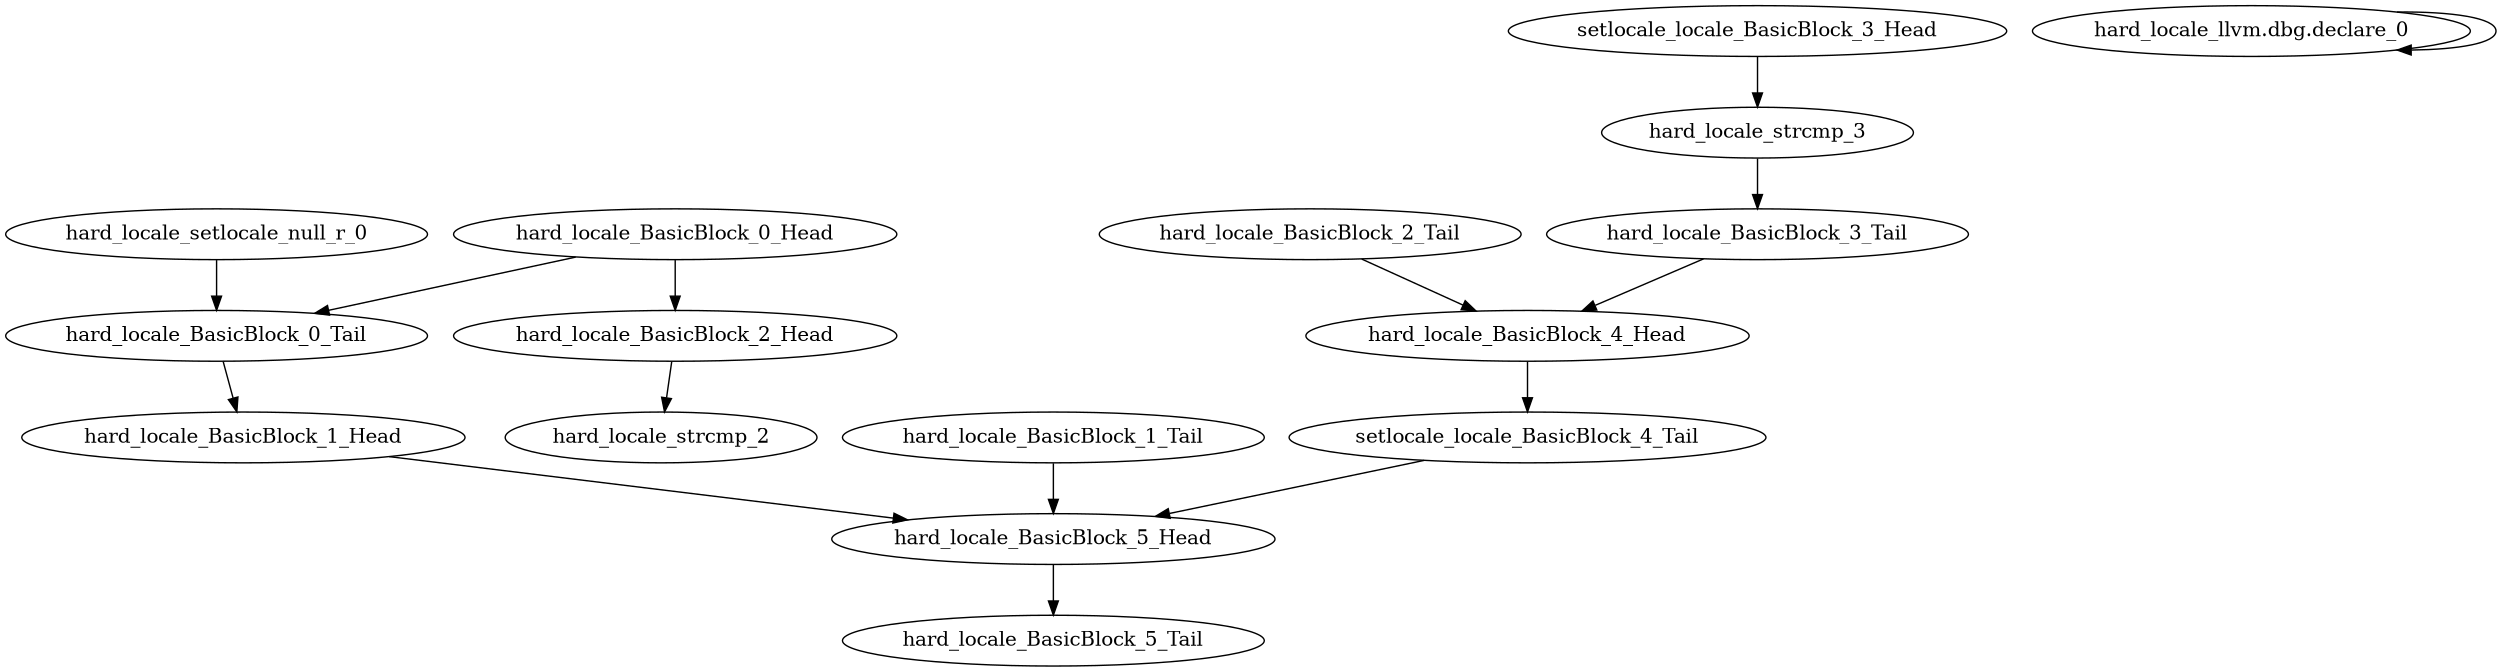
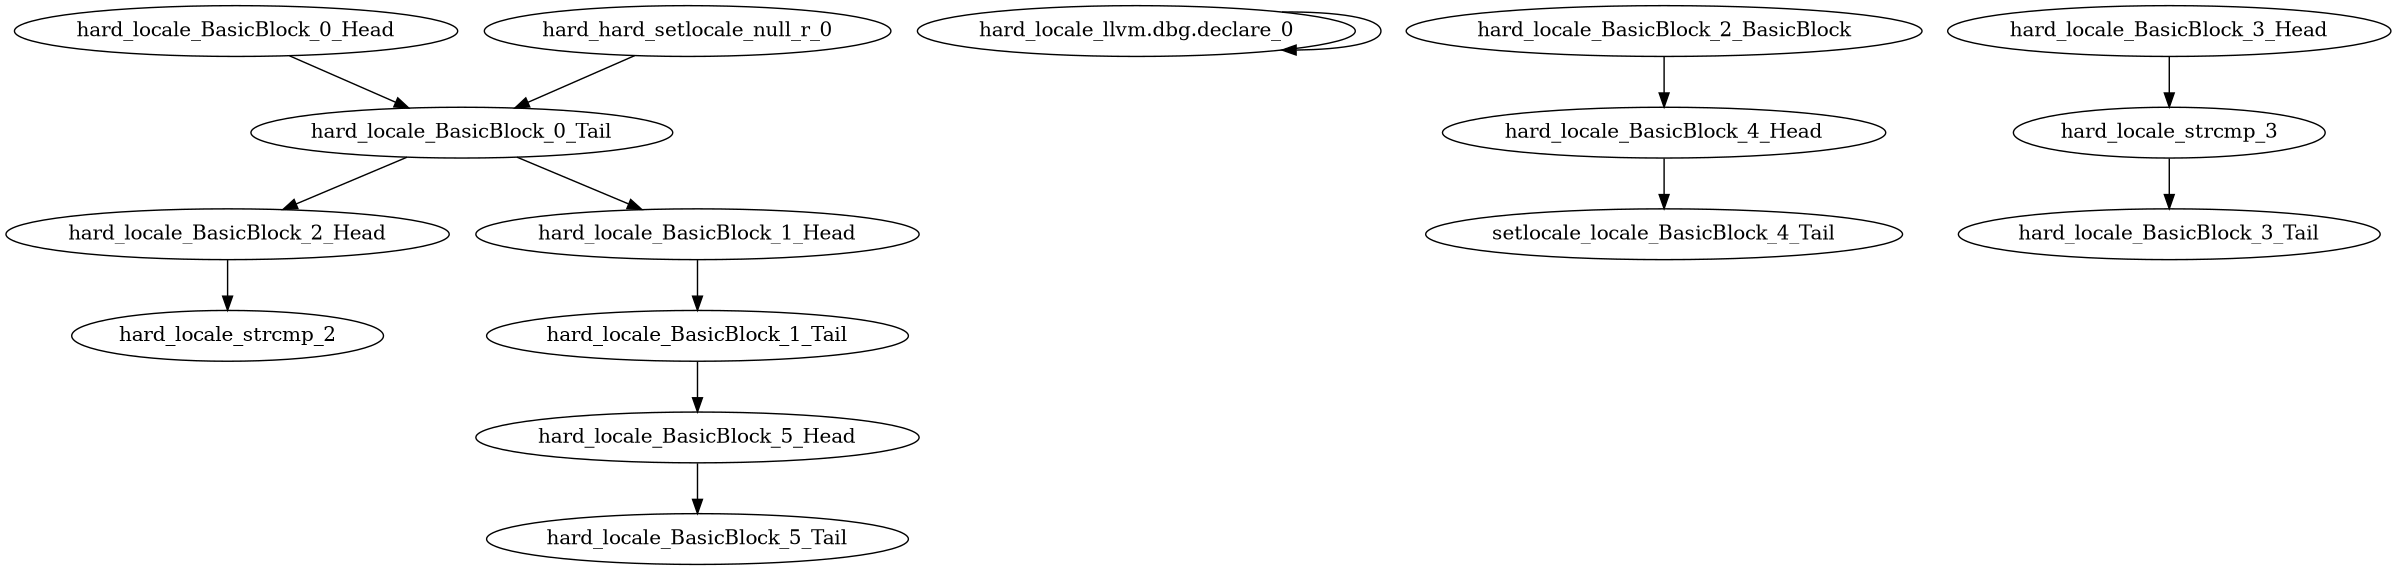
node "setlocale_locale_BasicBlock_3_Head": label "setlocale_locale_BasicBlock_3_Head" -> "hard_locale_BasicBlock_3_Head"
node "hard_locale_setlocale_null_r_0": label "hard_locale_setlocale_null_r_0" -> "hard_hard_setlocale_null_r_0"
node "hard_locale_BasicBlock_2_Tail": label "hard_locale_BasicBlock_2_Tail" -> "hard_locale_BasicBlock_2_BasicBlock"
edge "hard_locale_BasicBlock_0_Head" -> "hard_locale_BasicBlock_2_Head": now "hard_locale_BasicBlock_0_Tail" -> "hard_locale_BasicBlock_2_Head"
edge "hard_locale_BasicBlock_3_Tail" -> "hard_locale_BasicBlock_4_Head": removed
edge "hard_locale_BasicBlock_1_Head" -> "hard_locale_BasicBlock_5_Head": now "hard_locale_BasicBlock_1_Head" -> "hard_locale_BasicBlock_1_Tail"
edge "setlocale_locale_BasicBlock_4_Tail" -> "hard_locale_BasicBlock_5_Head": removed
